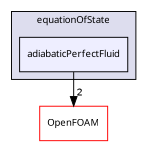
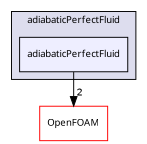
cluster "equationOfState": label "equationOfState" -> "adiabaticPerfectFluid"
